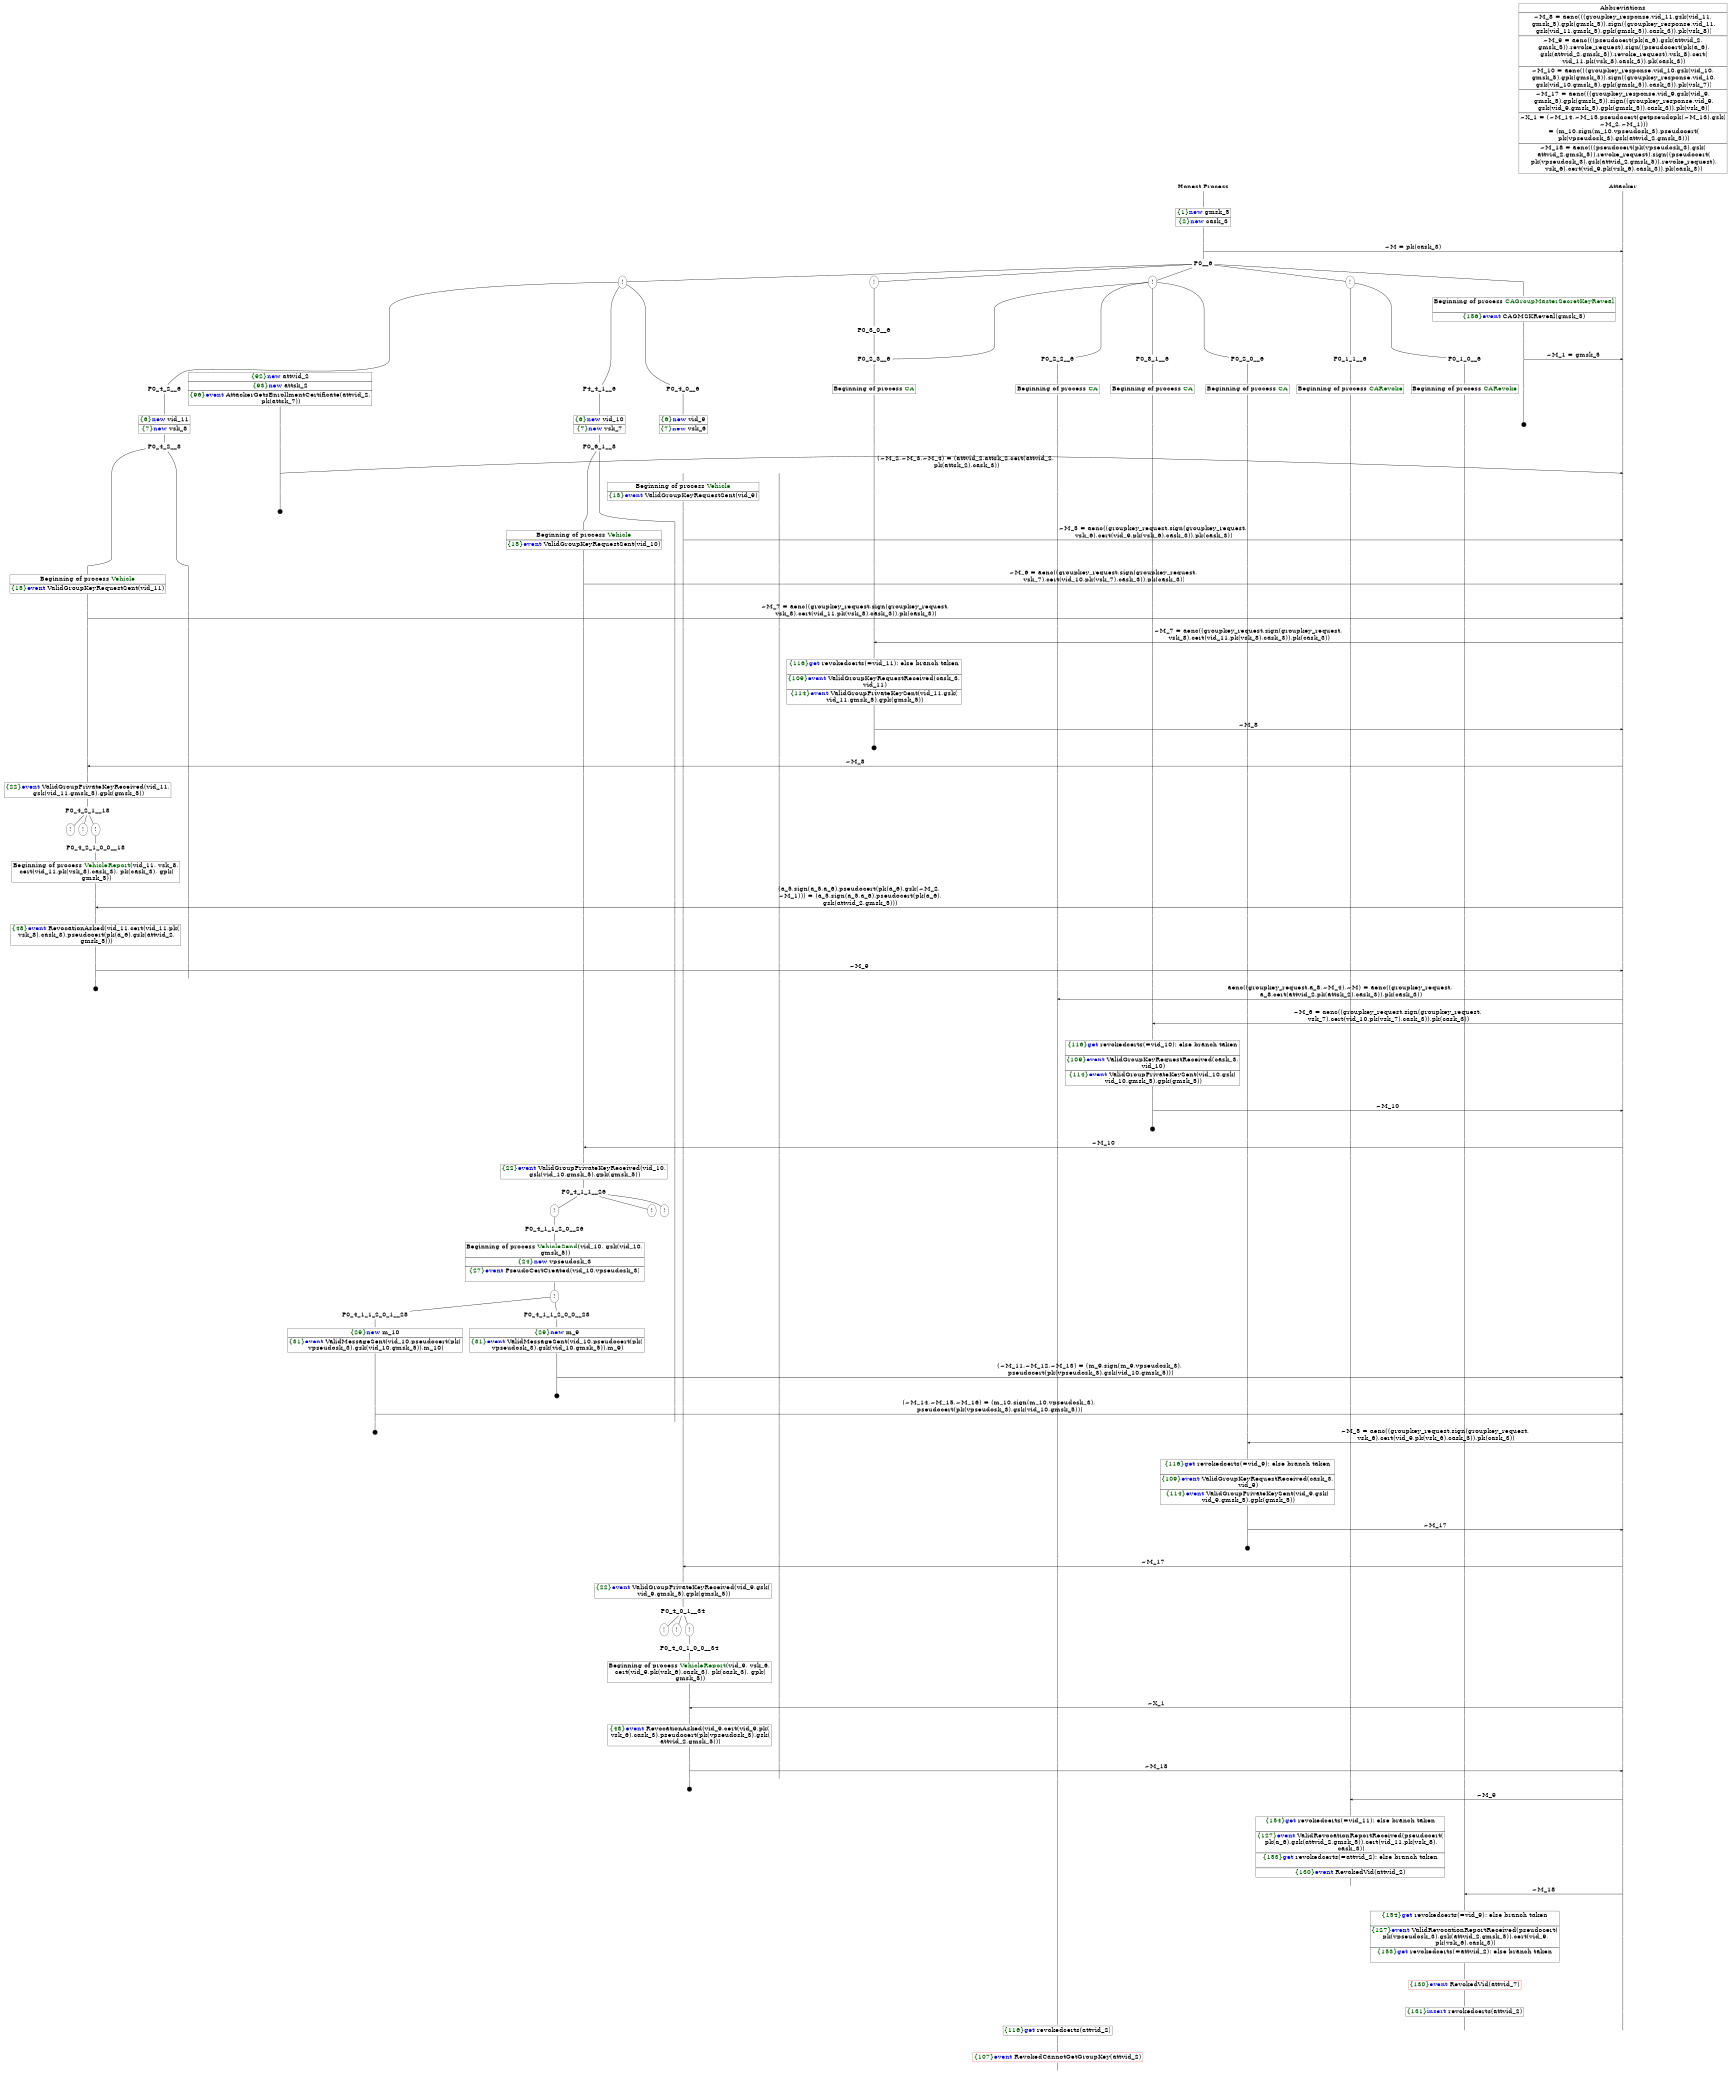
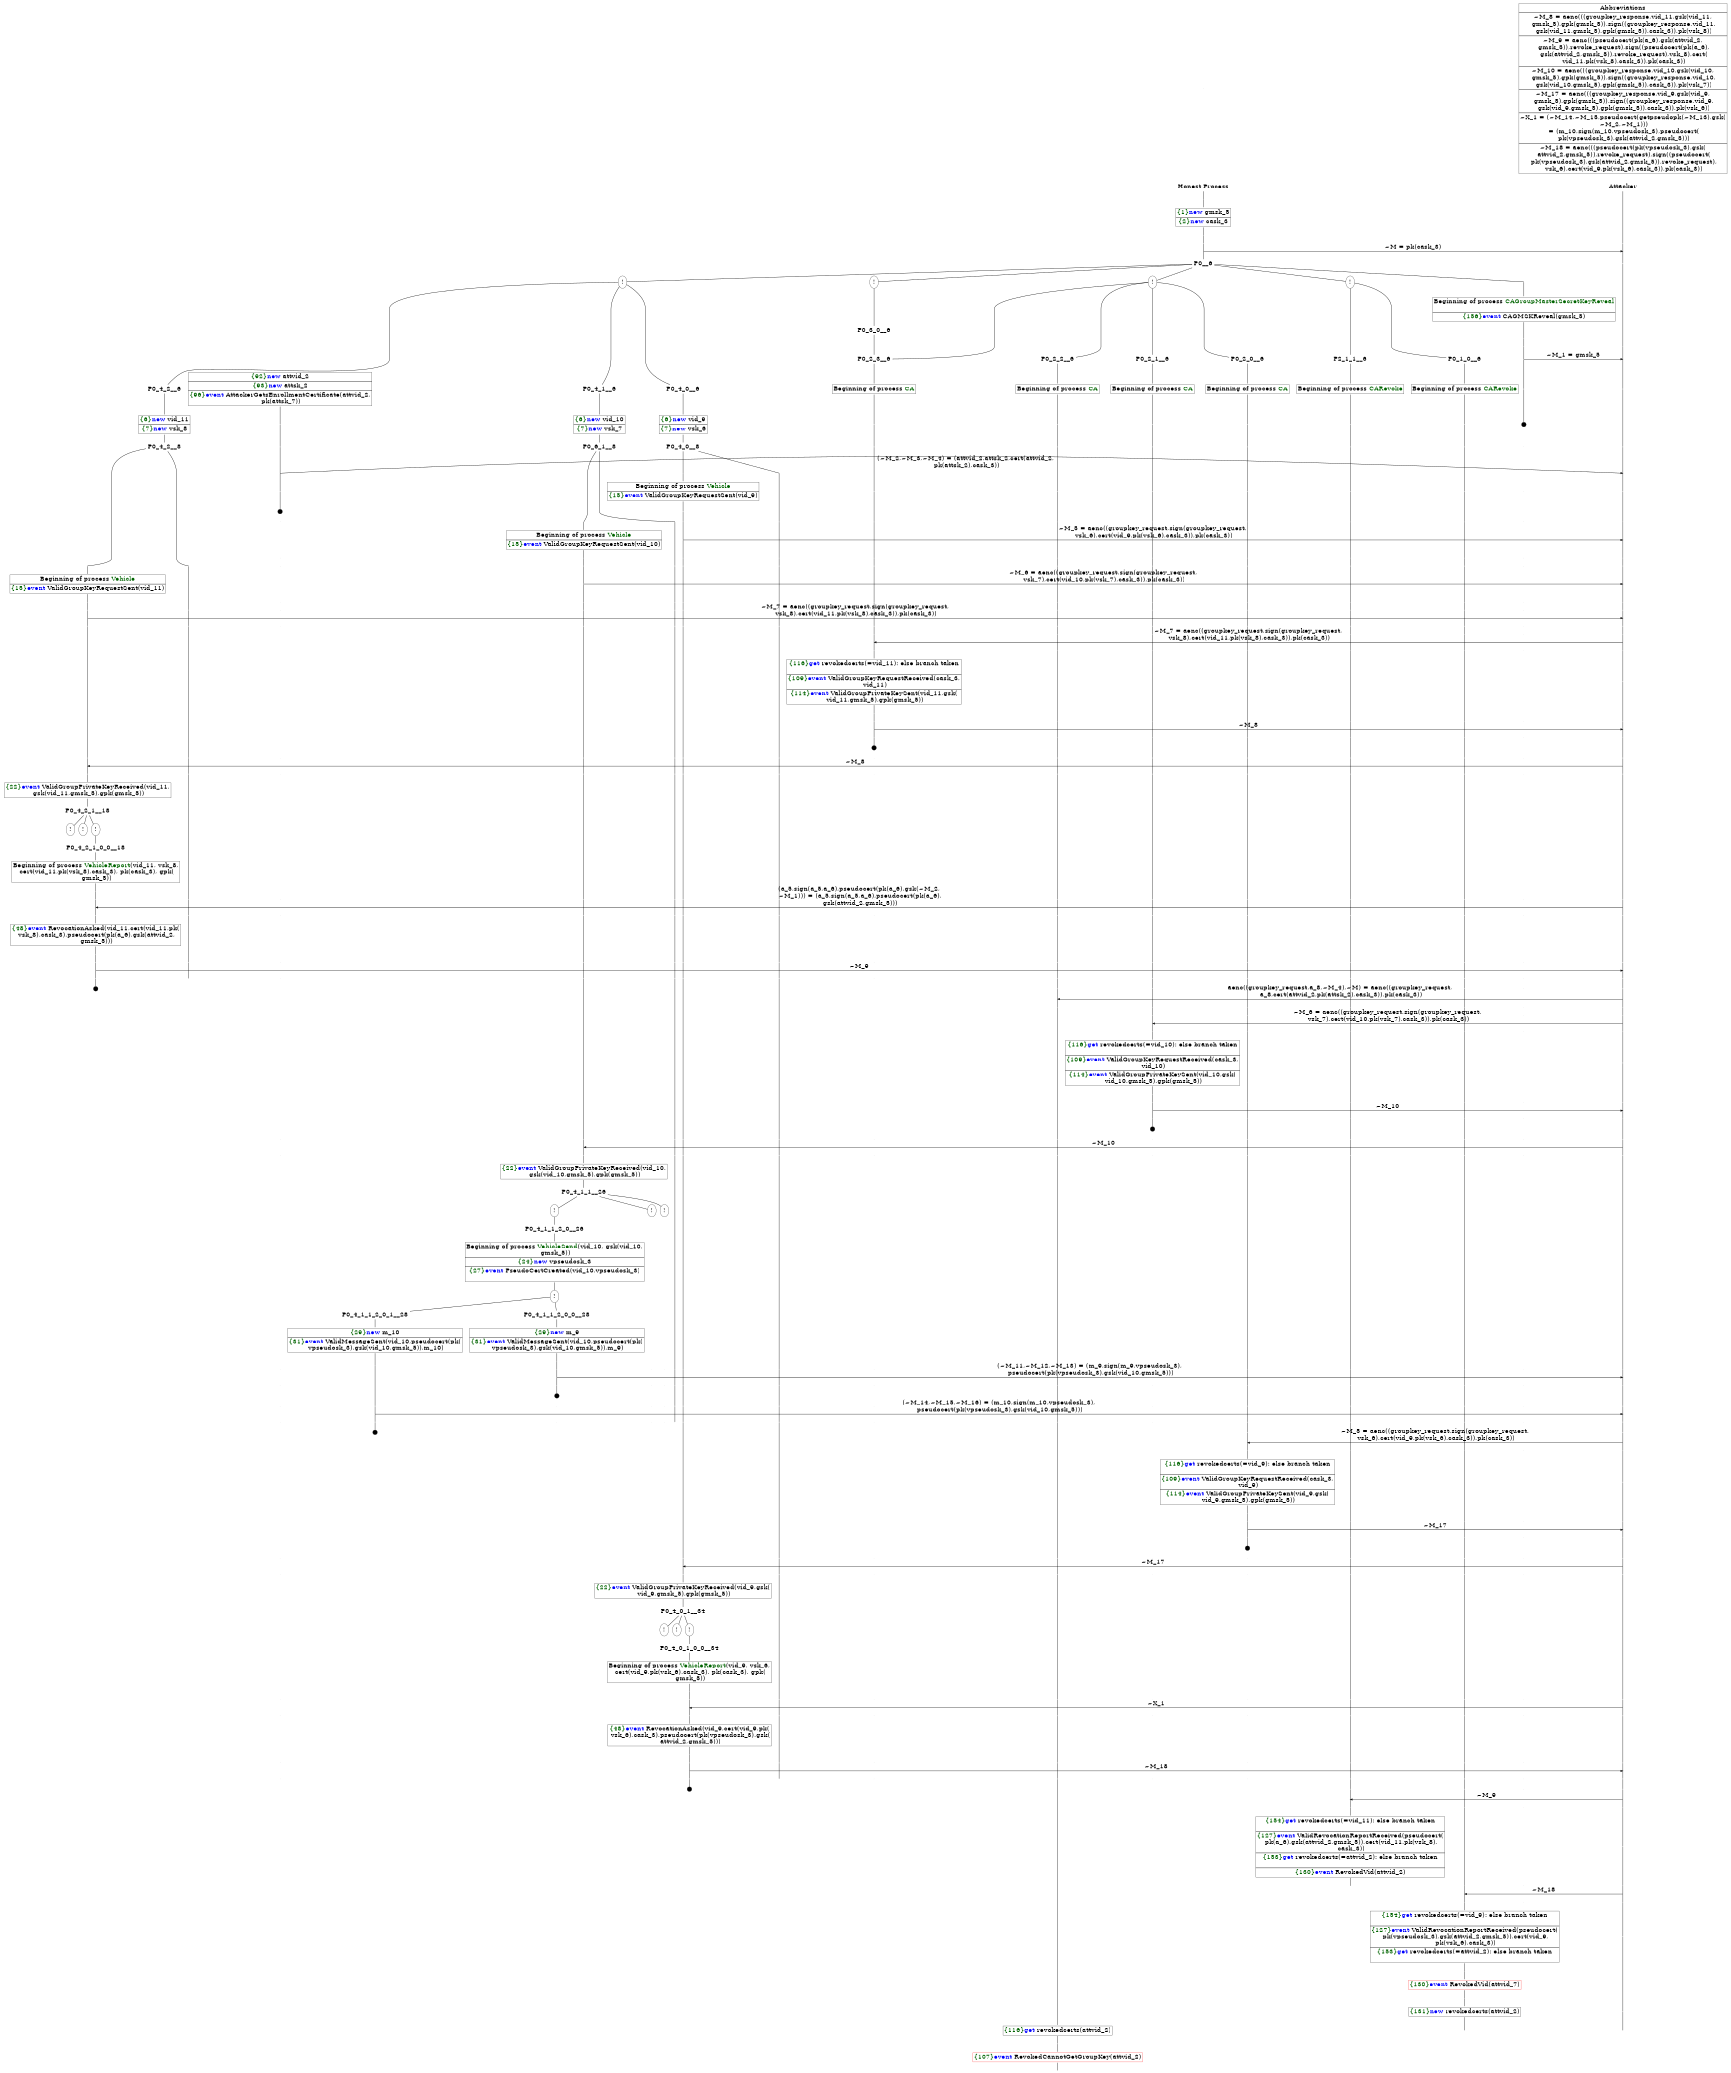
node "P0_8_1__6": label "P0_8_1__6" -> "P0_2_1__6"
node "P0_1_1__6": label "P0_1_1__6" -> "P2_1_1__6"
node "P4_4_1__6": label "P4_4_1__6" -> "P0_4_1__6"
node "P0_4_0__8": added
node "{131}": text "insert" -> "new"
